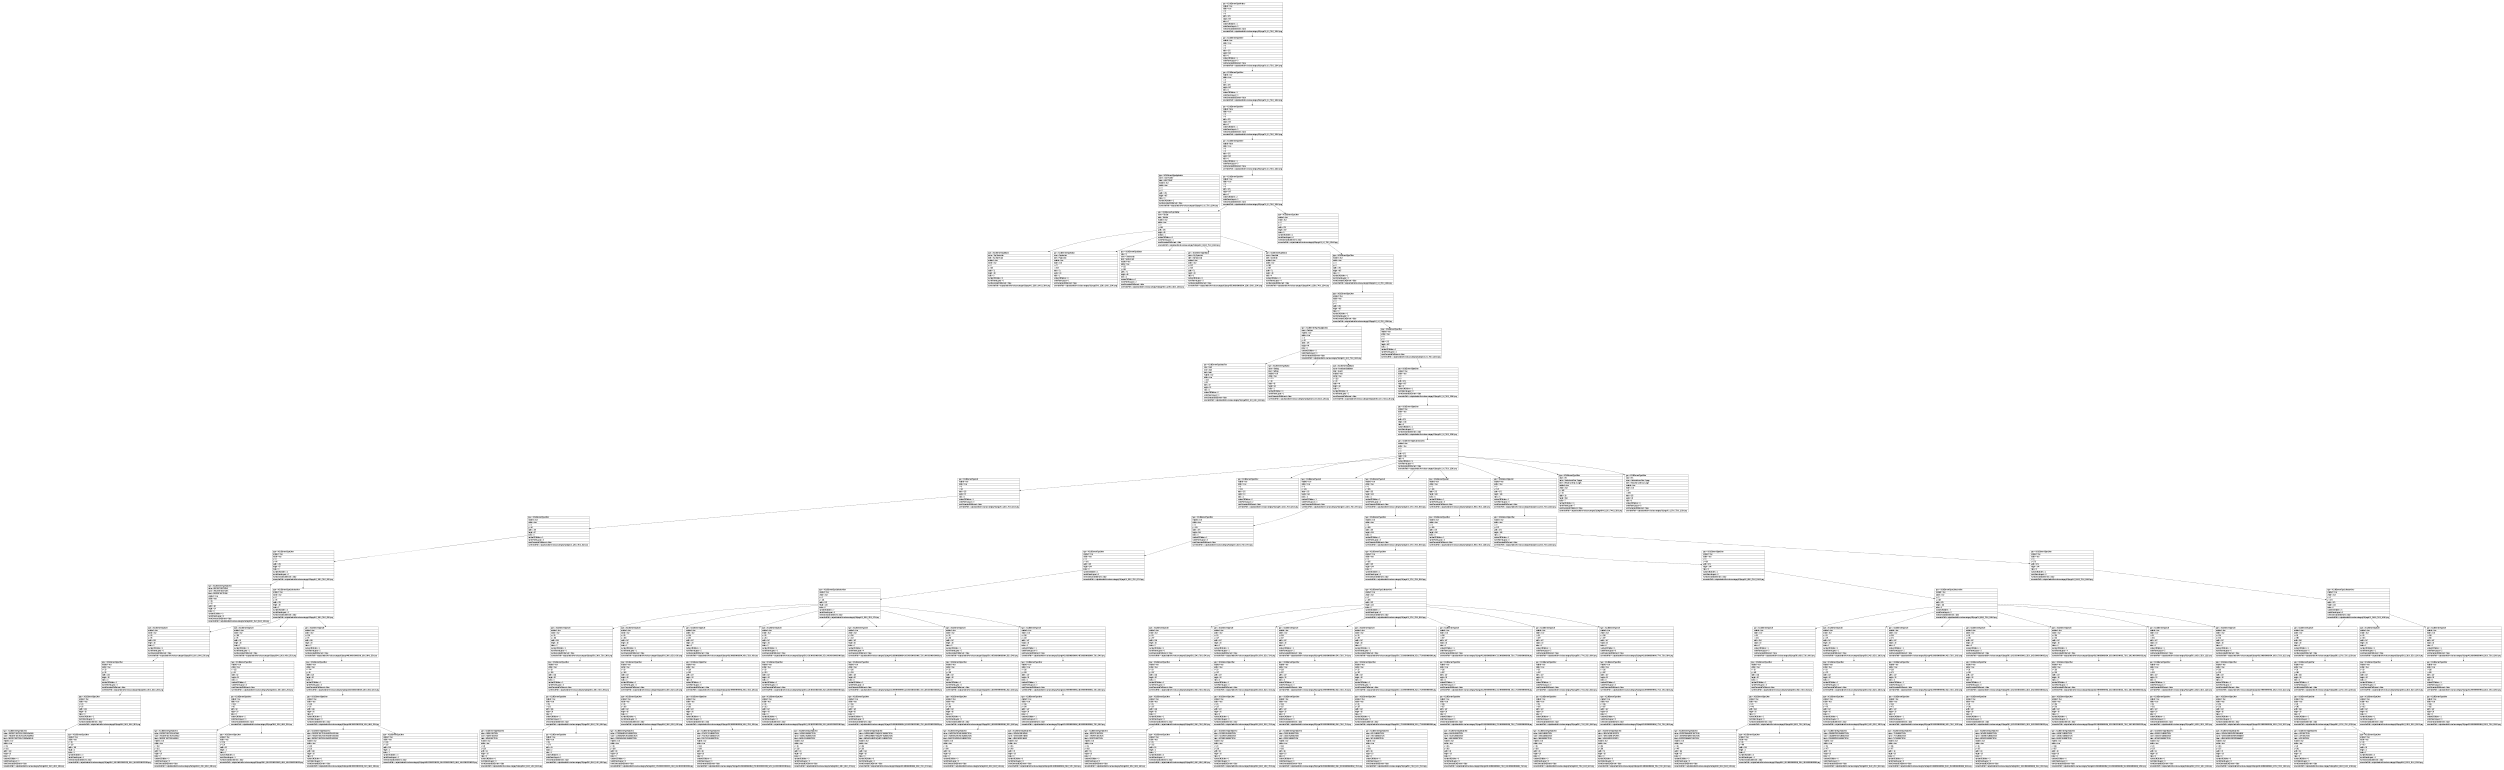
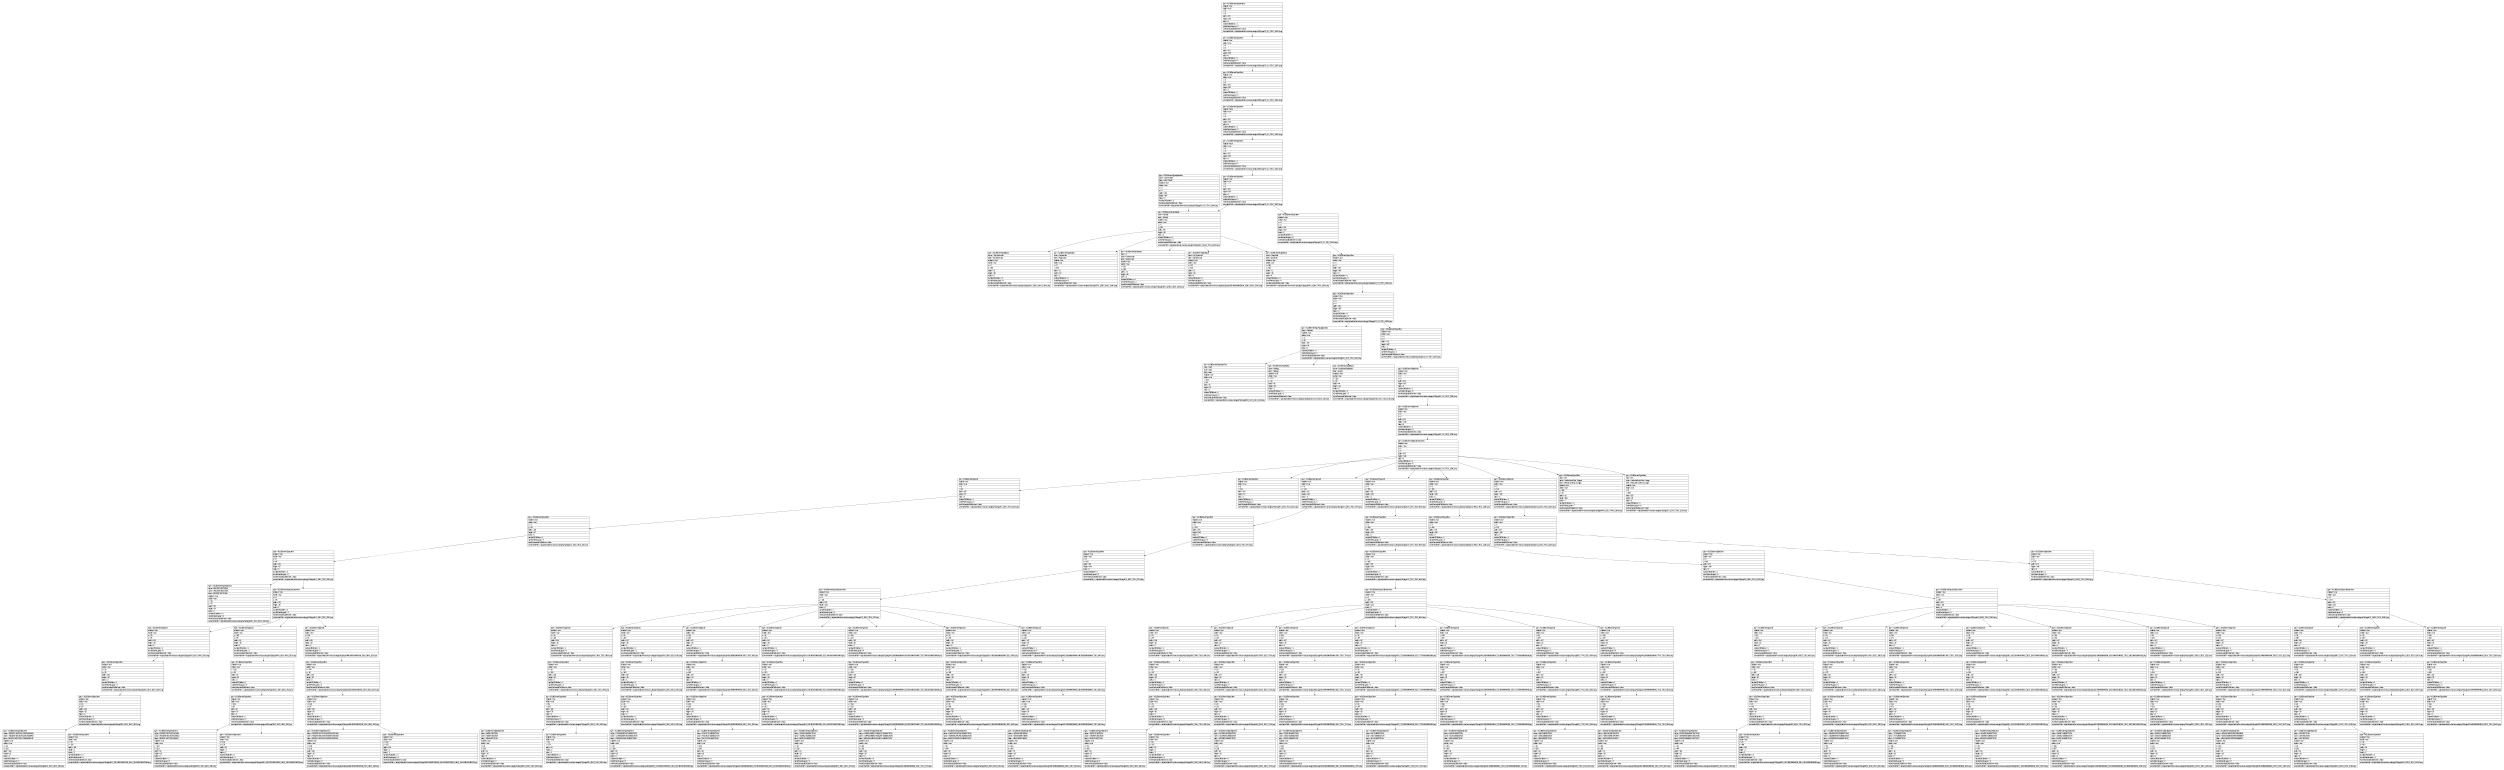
node "type = XCUIElementTypeTabBar": text "android = 1" -> "index = 1"
